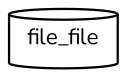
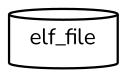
node "file_file": label "file_file" -> "elf_file"
